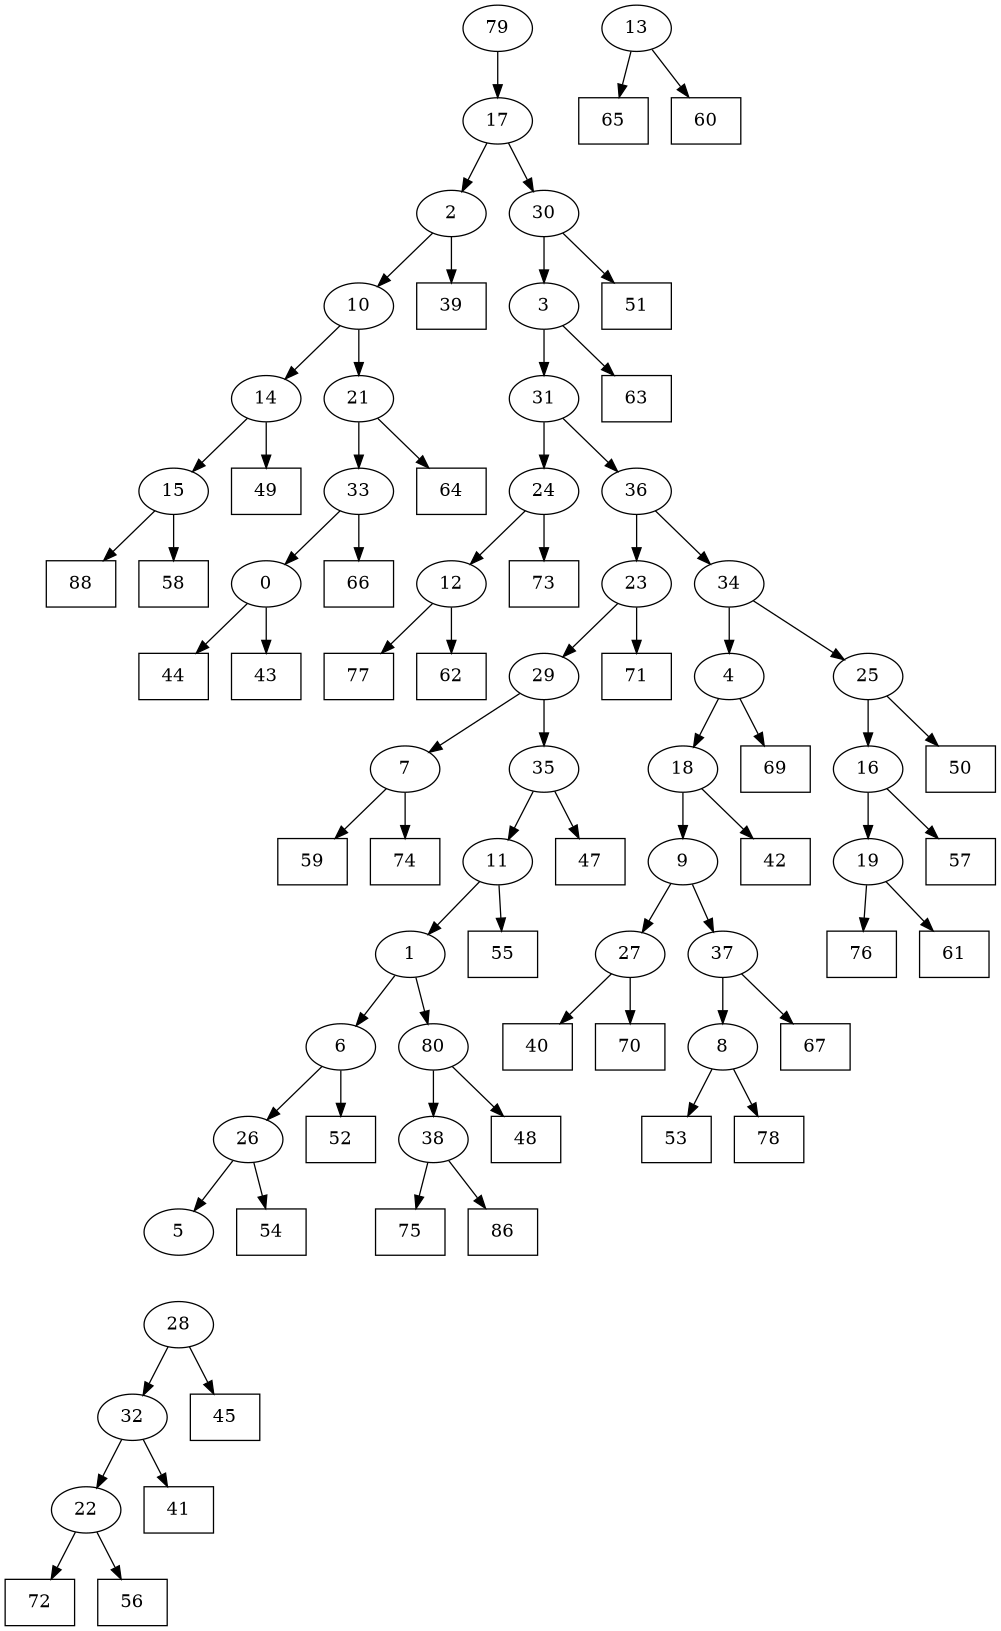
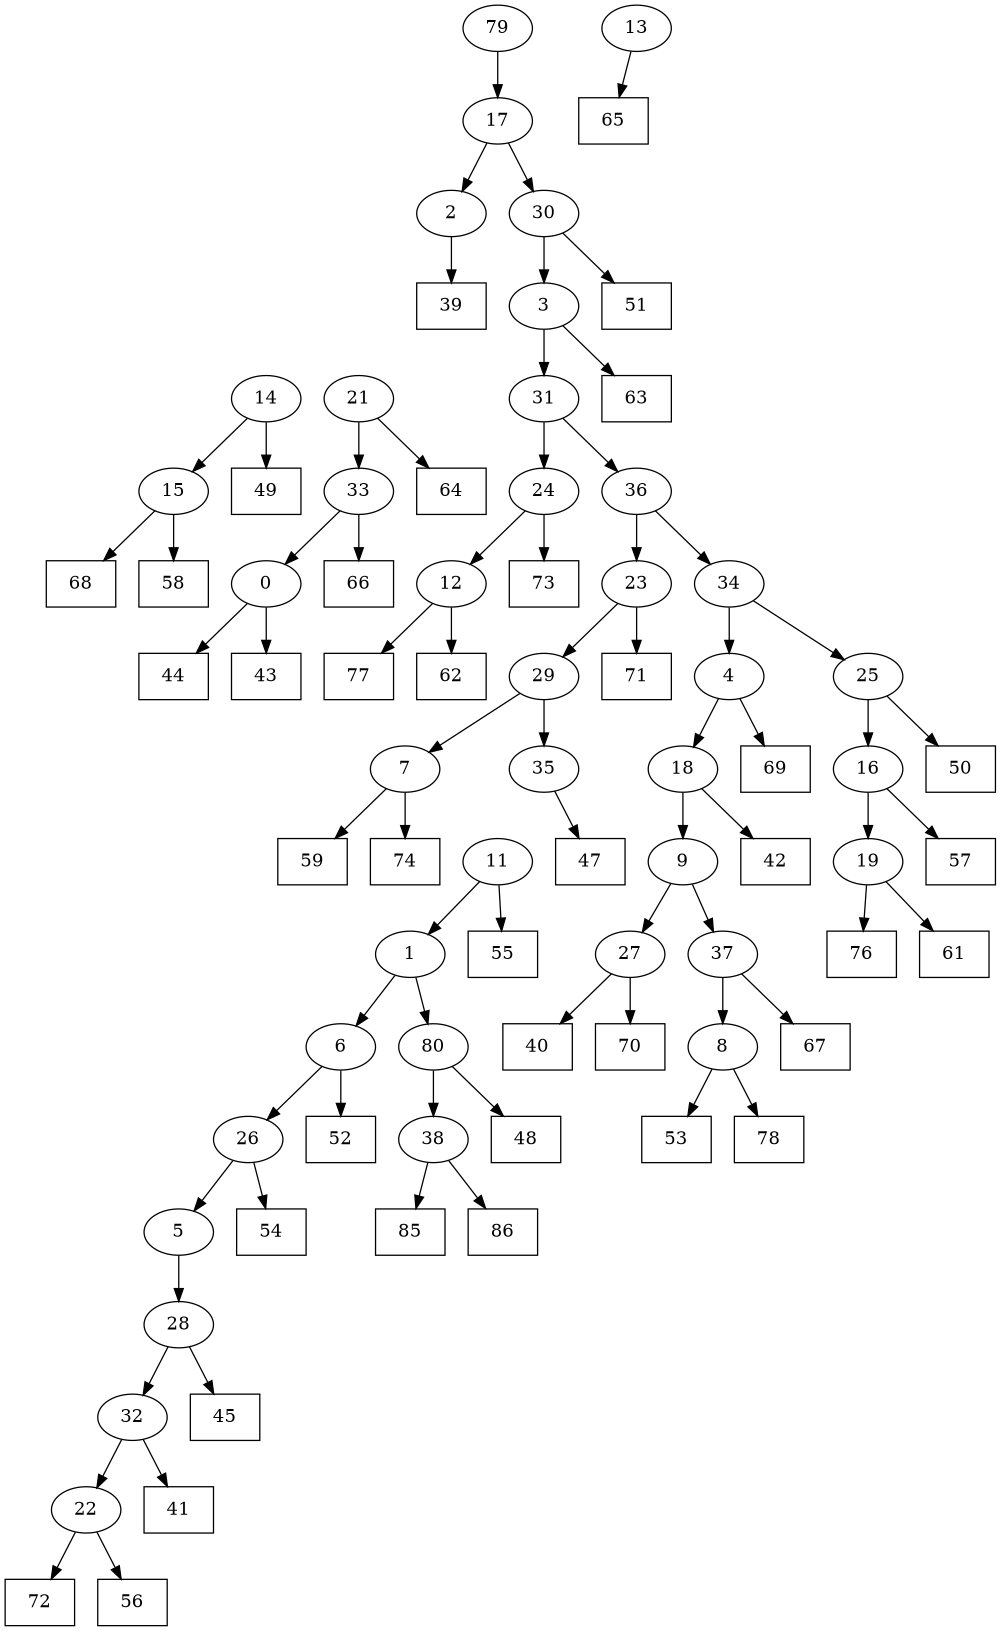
node "60": removed
node "10": removed
node "88": label "88" -> "68"
edge "35" -> "11": removed
node "75": label "75" -> "85"
edge "5" -> "28": added
